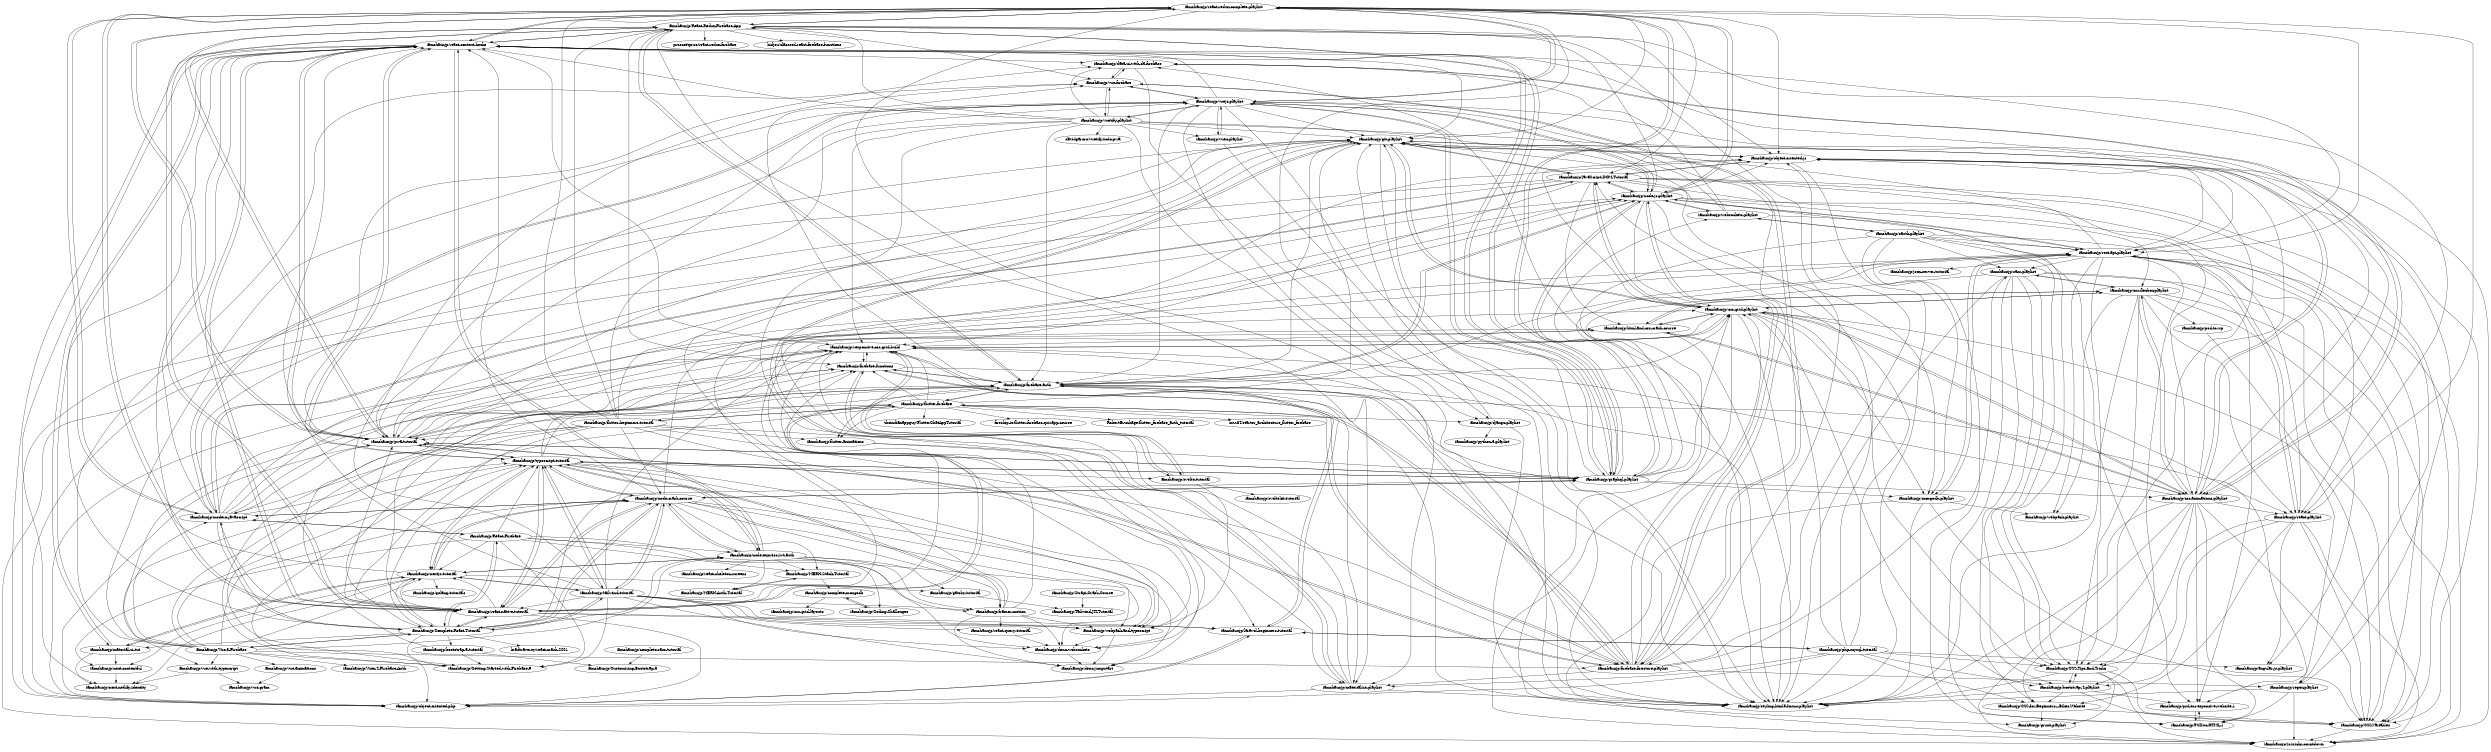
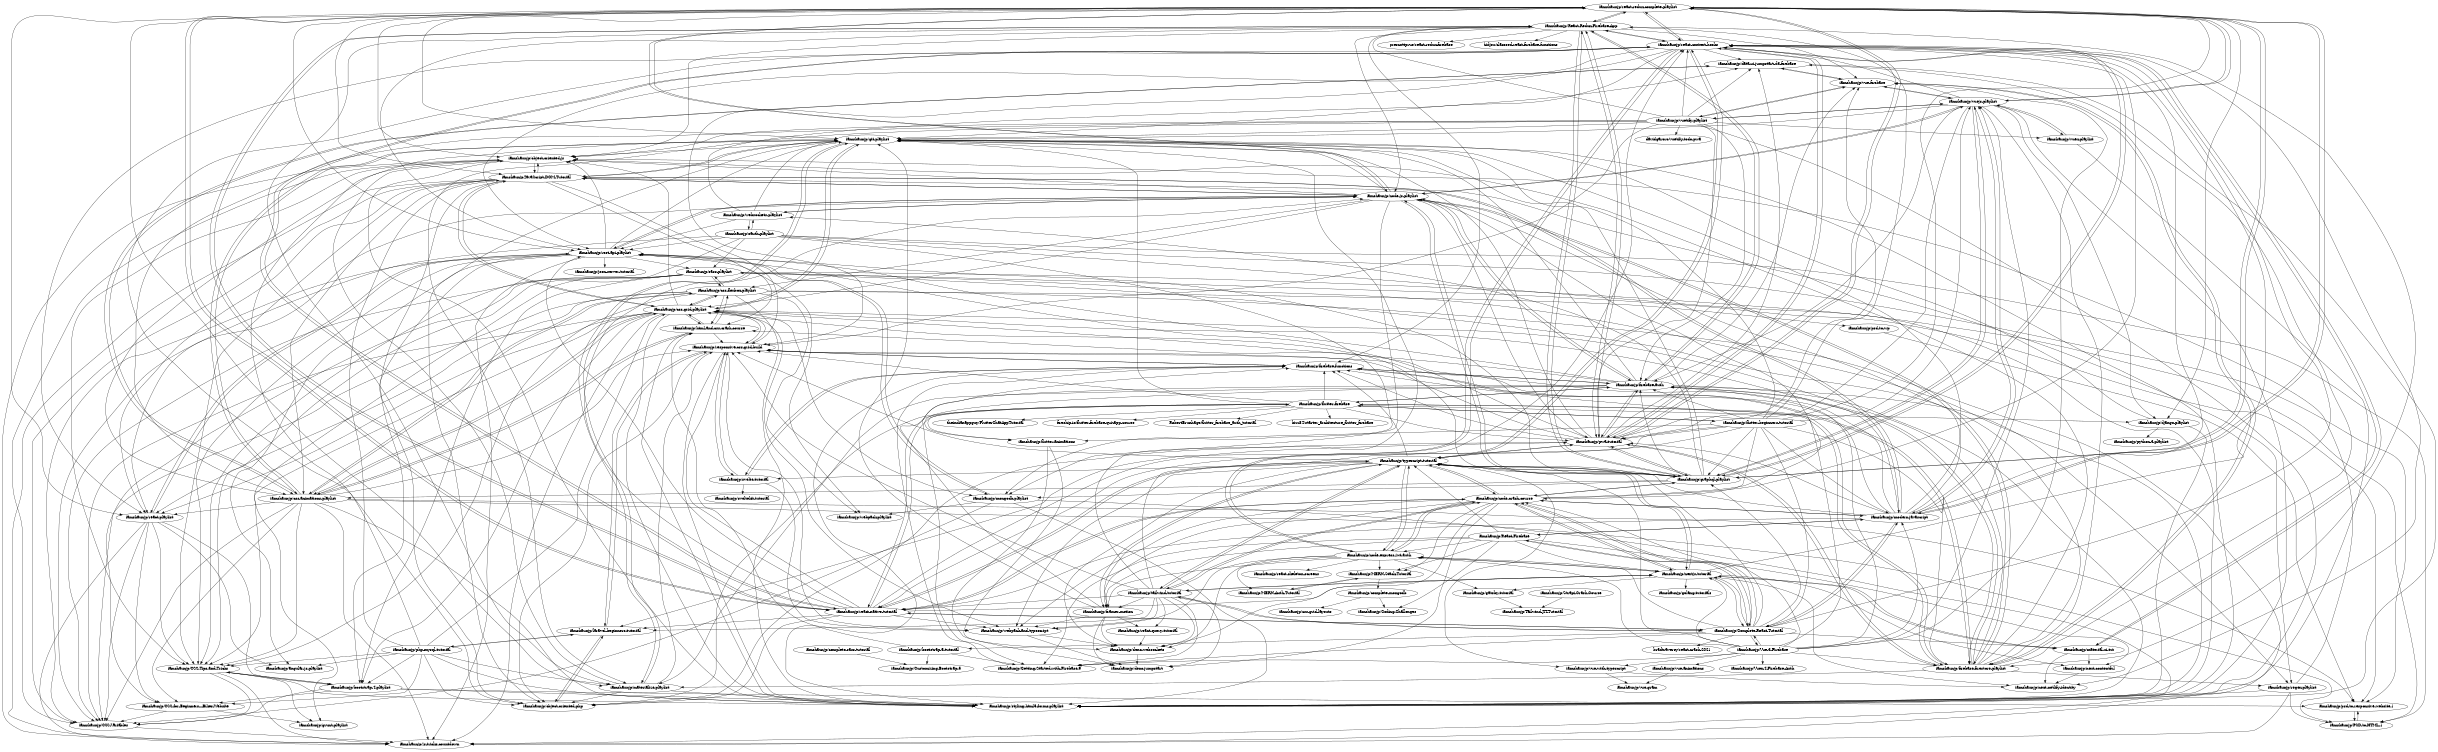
node "iamshaunjp/data-ui-with-d3-firebase": label "iamshaunjp/data-ui-with-d3-firebase" -> "iamshaunjp/data-ui-jumpstart-d3-firebase"
edge "iamshaunjp/vuejs-playlist" -> "iamshaunjp/css-animations-playlist": removed
edge "iamshaunjp/Coding-Challenges" -> "iamshaunjp/complete-mongodb": removed
